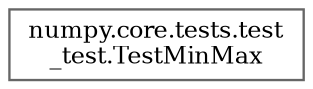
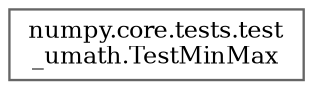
node "numpy.core.tests.test _test.TestMinMax": label "numpy.core.tests.test _test.TestMinMax" -> "numpy.core.tests.test _umath.TestMinMax"
